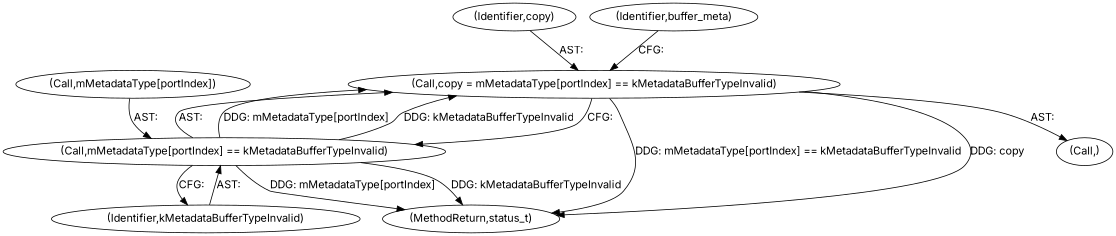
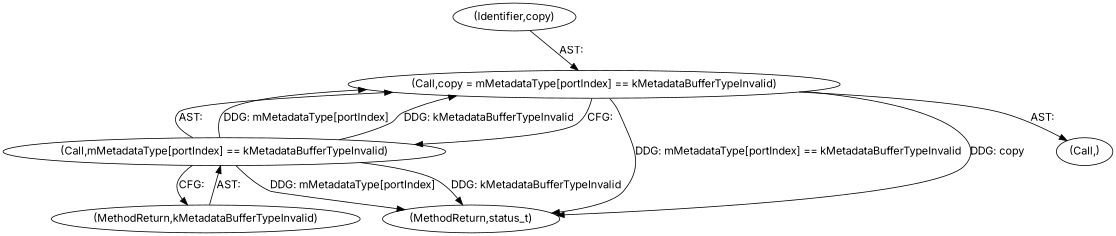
node "(Identifier,buffer_meta)": removed
node "(Call,mMetadataType[portIndex])": removed
node "(Identifier,kMetadataBufferTypeInvalid)": label "(Identifier,kMetadataBufferTypeInvalid)" -> "(MethodReturn,kMetadataBufferTypeInvalid)"
